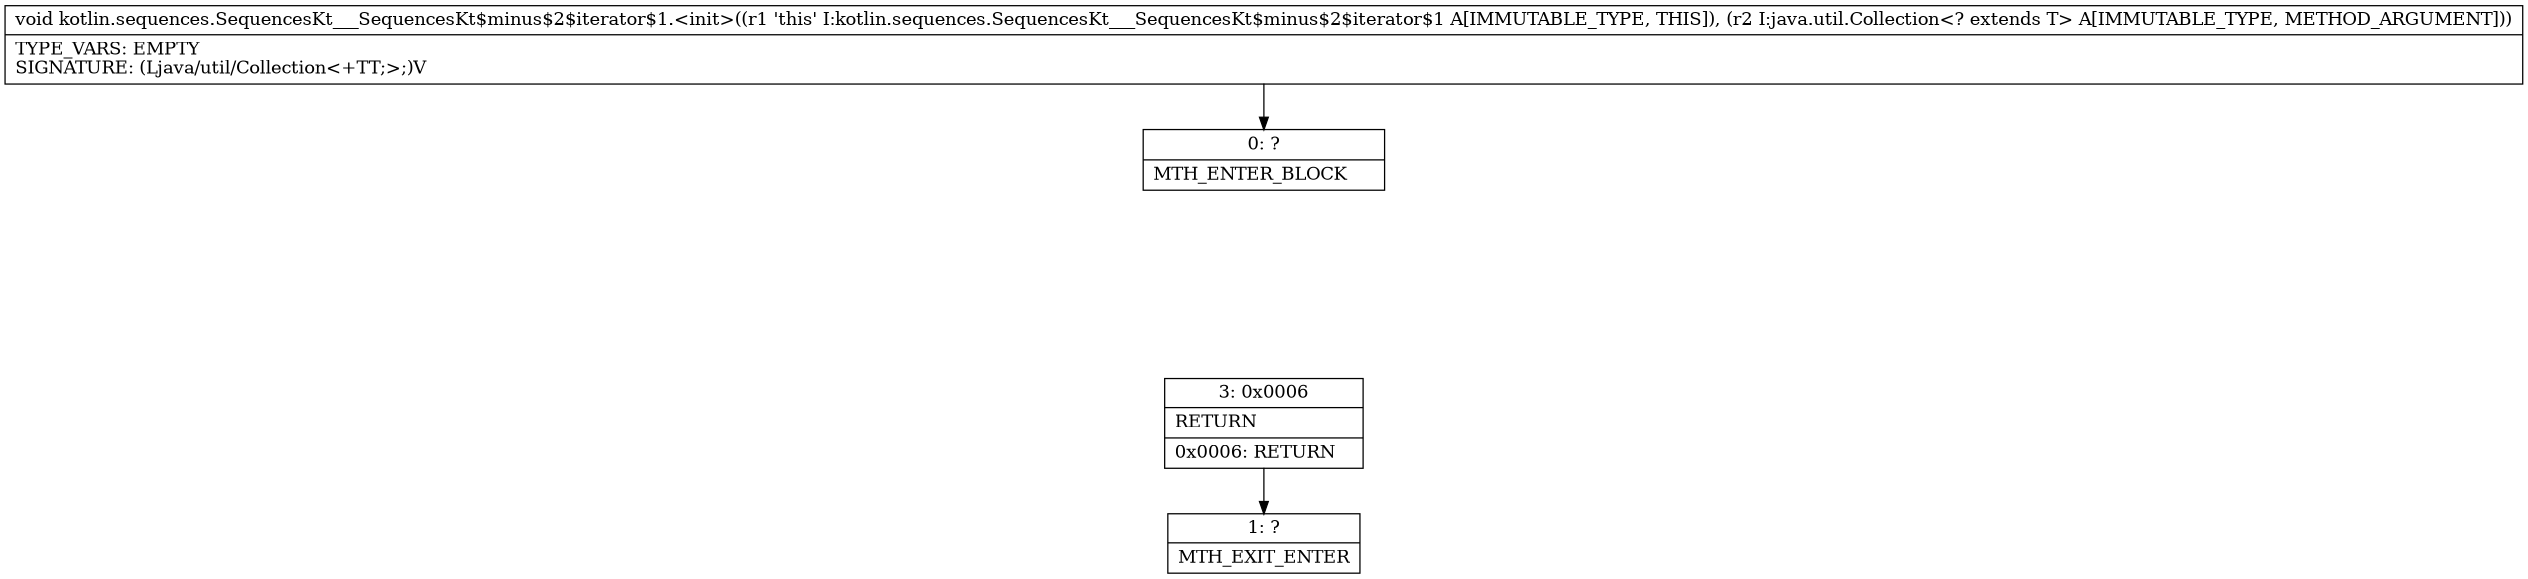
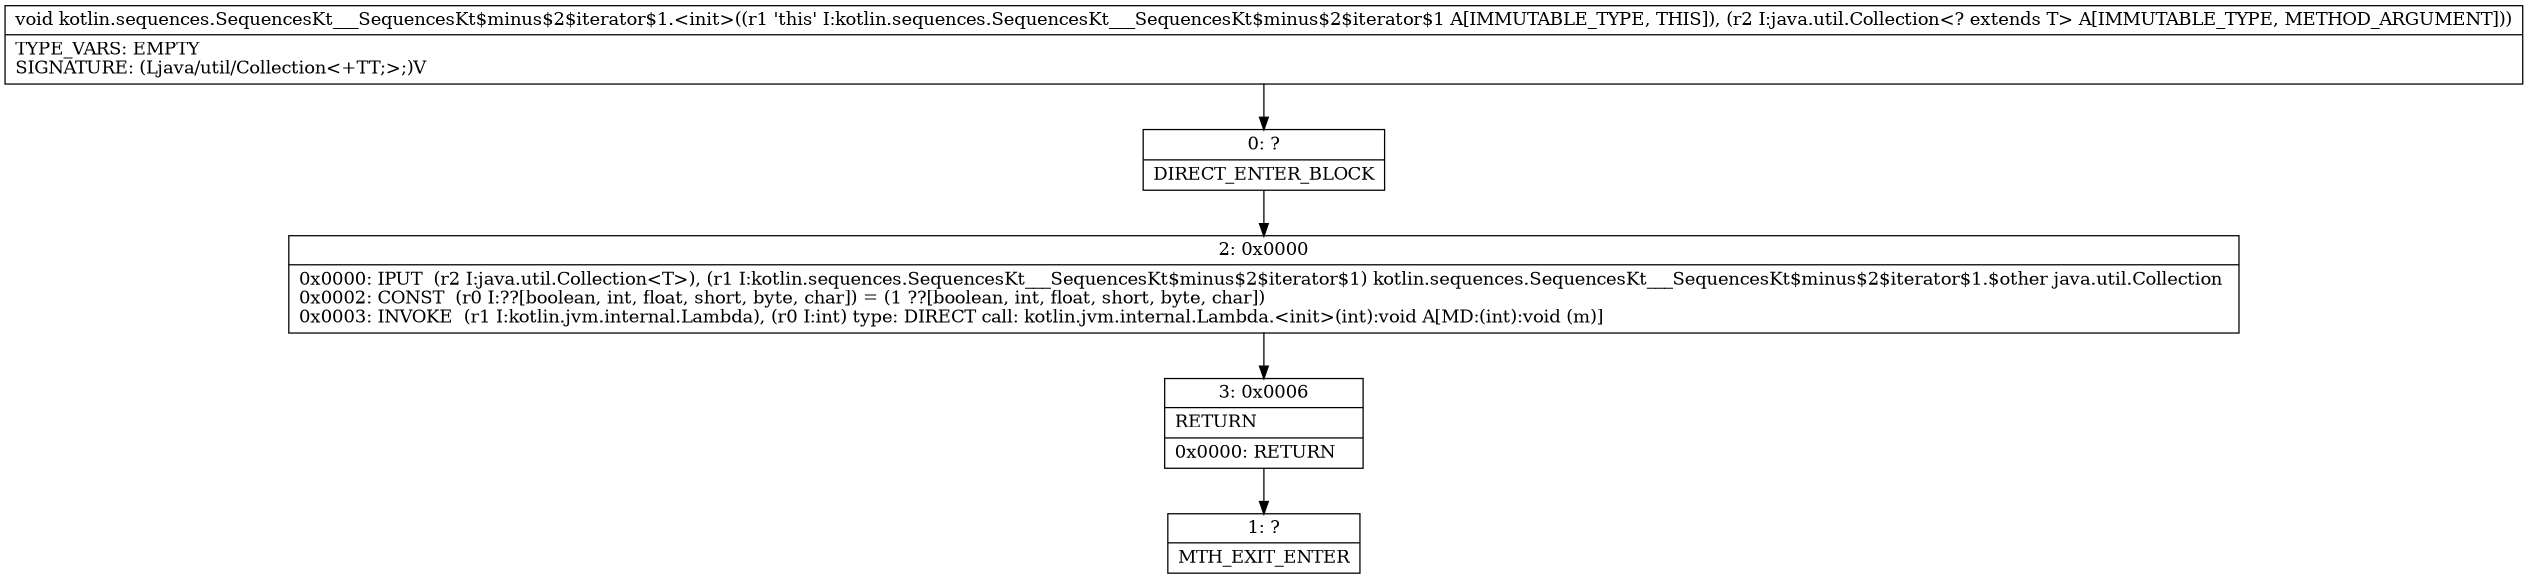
node "0: ?": text "MTH_ENTER_BLOCK" -> "DIRECT_ENTER_BLOCK"
node "2: 0x0000": added
node "3: 0x0006": text "0x0006: RETURN" -> "0x0000: RETURN"
